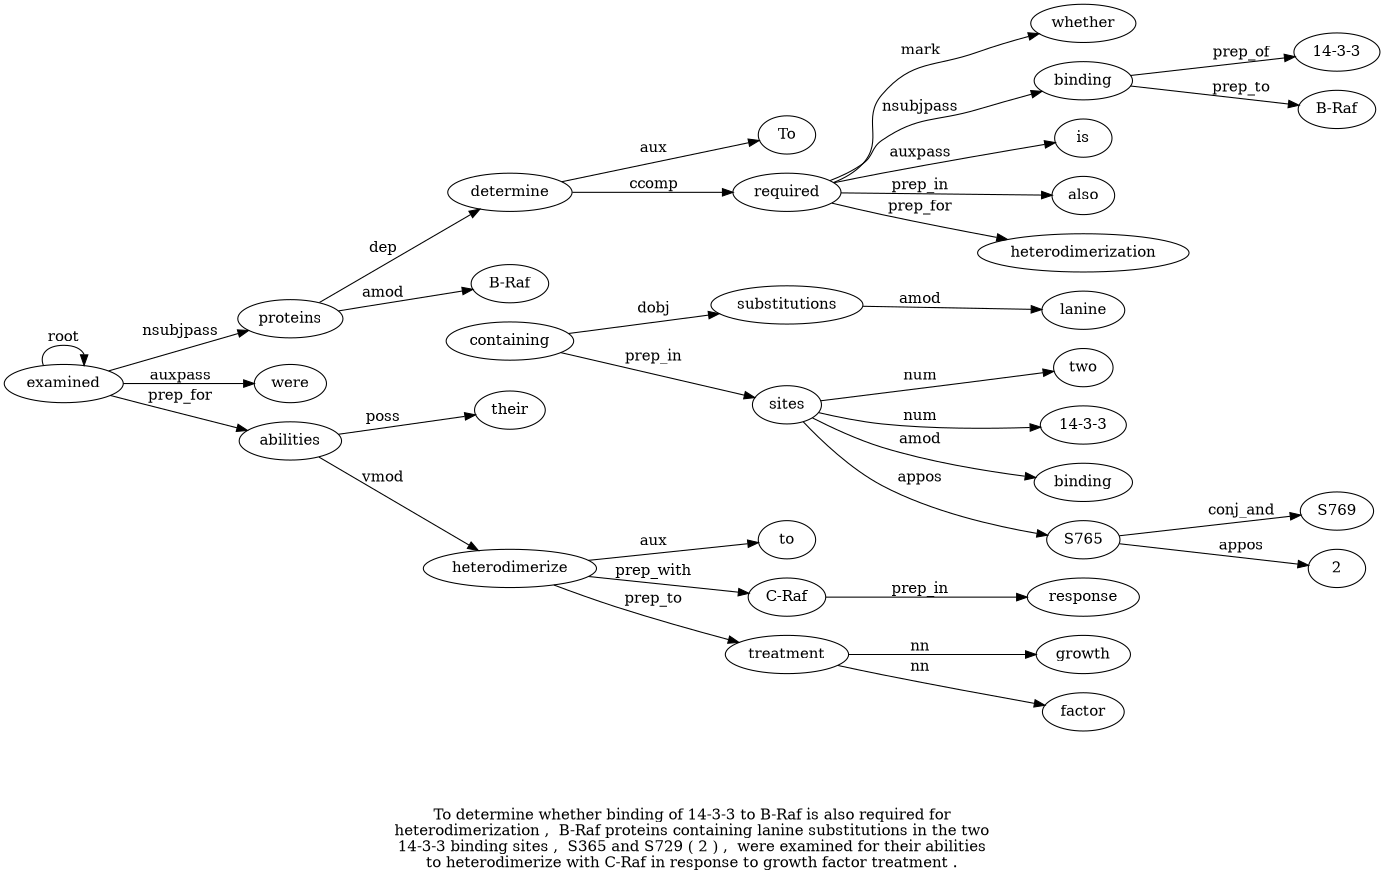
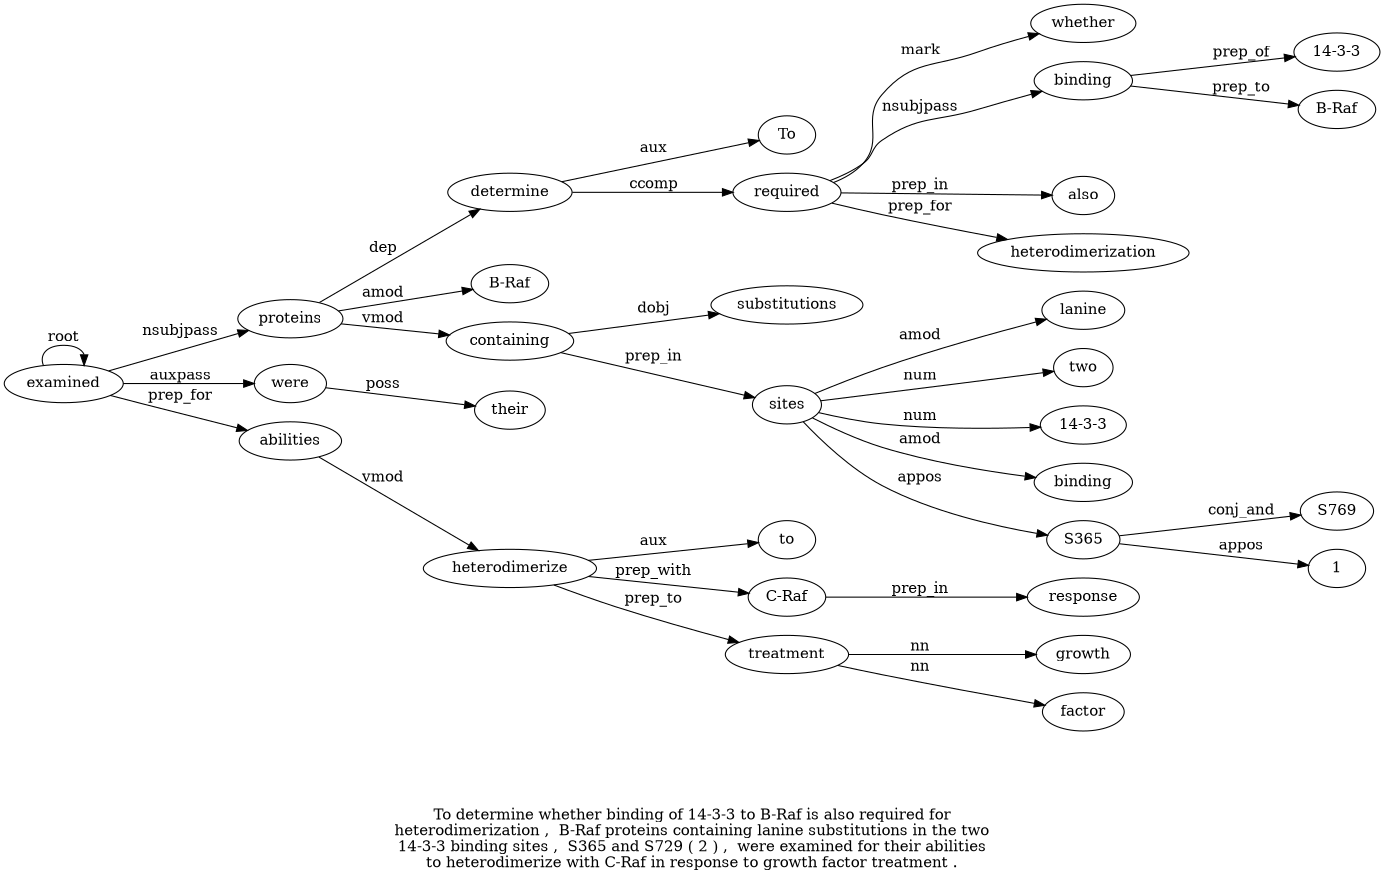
node "is": removed
edge "substitutions" -> "lanine": now "sites" -> "lanine"
edge "proteins" -> "containing": added, label "vmod"
edge "abilities" -> "their": now "were" -> "their"
node "S765": label "S765" -> "S365"
node "2": label "2" -> "1"
